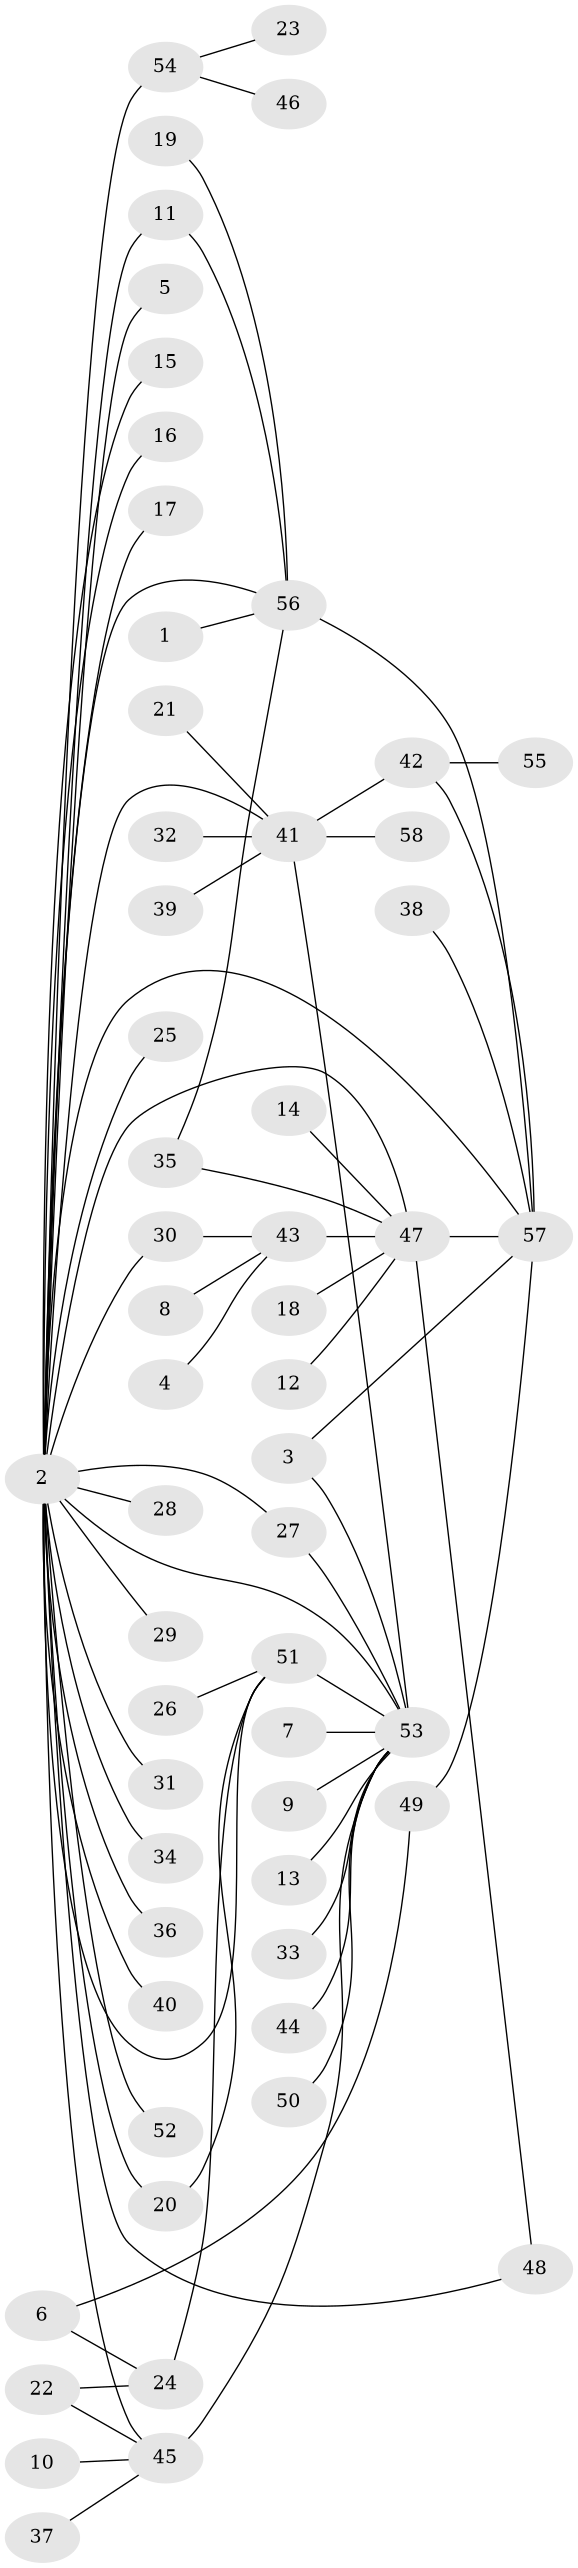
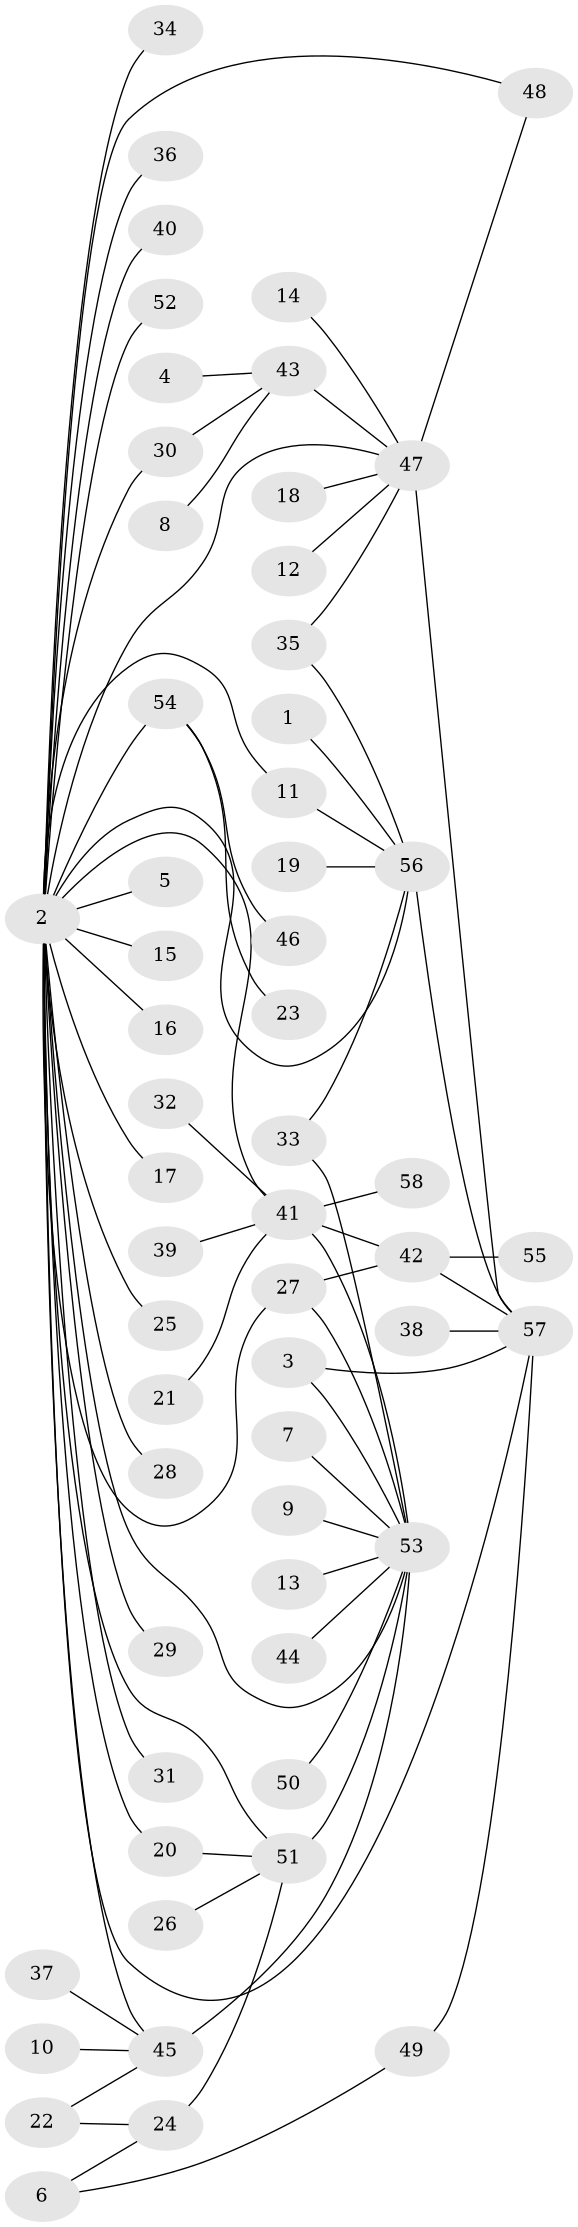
edge "56" -- "33": added
edge "42" -- "27": added
